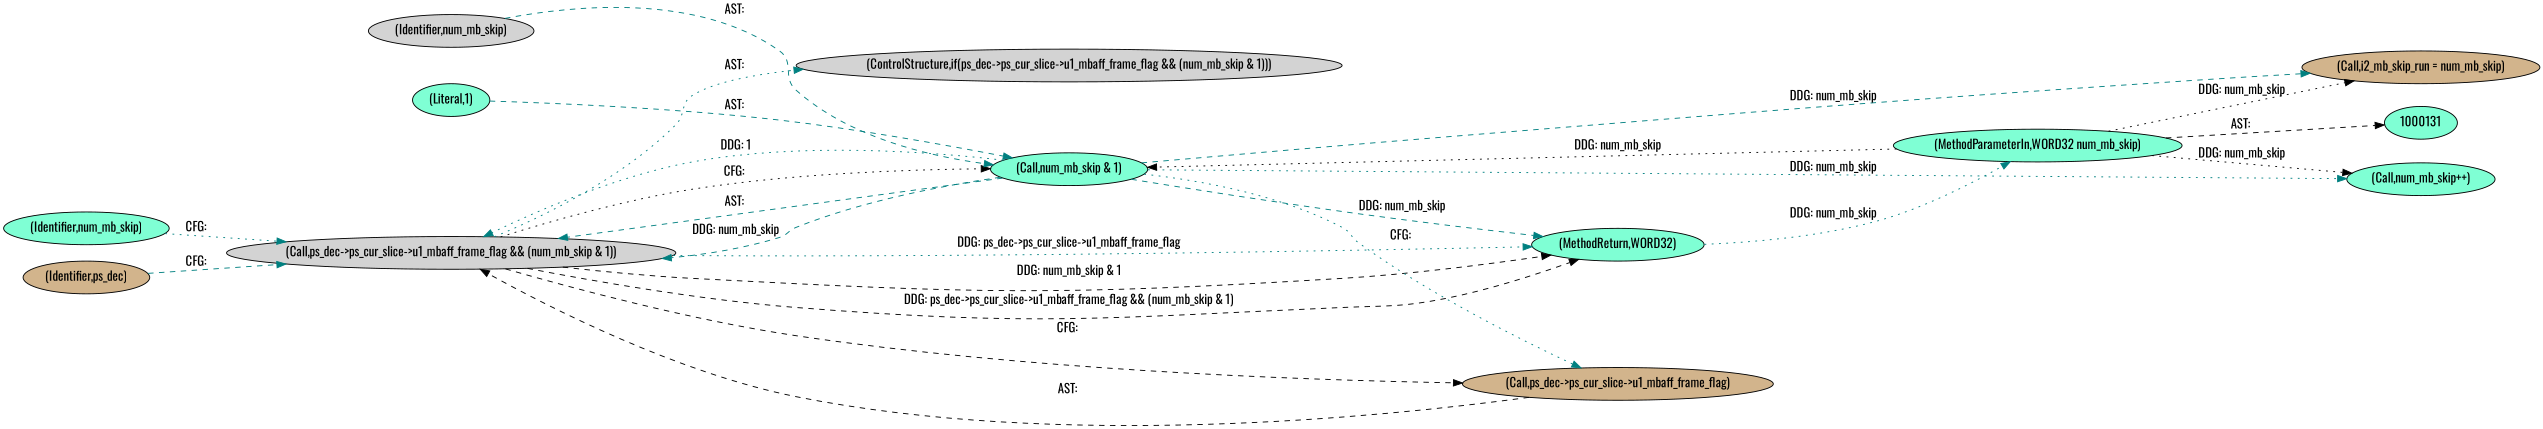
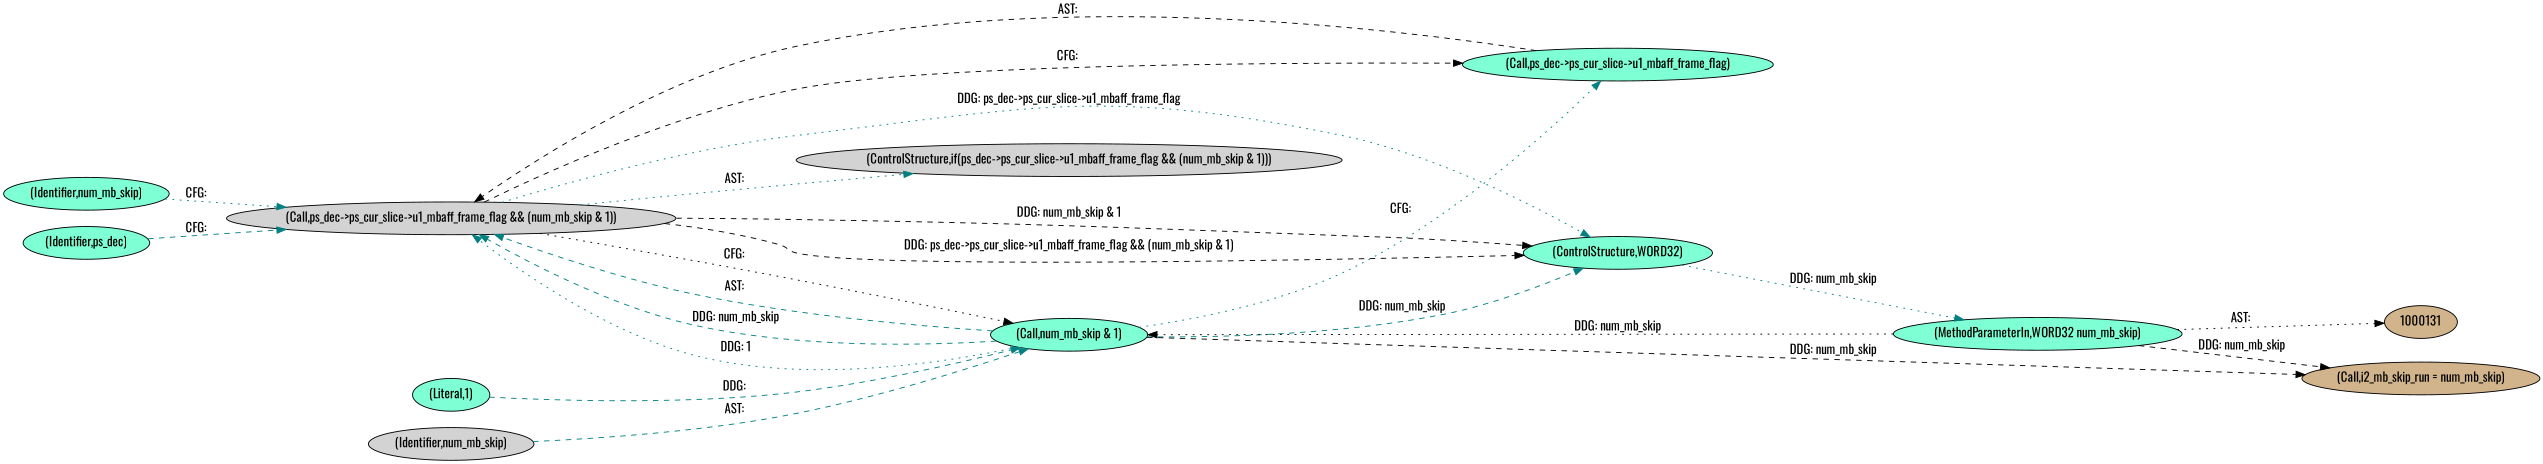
edge "(Literal,1)" -> "(Call,num_mb_skip & 1)": label "AST: " -> "DDG: "
edge "(MethodParameterIn,WORD32 num_mb_skip)" -> "(Call,i2_mb_skip_run = num_mb_skip)": style dotted -> dashed
edge "(Call,num_mb_skip & 1)" -> "(Call,i2_mb_skip_run = num_mb_skip)": color teal -> black
node "1000131": fillcolor aquamarine -> tan
edge "(MethodParameterIn,WORD32 num_mb_skip)" -> "1000131": style dashed -> dotted
node "(Call,num_mb_skip++)": removed
node "(MethodReturn,WORD32)": label "(MethodReturn,WORD32)" -> "(ControlStructure,WORD32)"
node "(Identifier,ps_dec)": fillcolor tan -> aquamarine
node "(Call,ps_dec->ps_cur_slice->u1_mbaff_frame_flag)": fillcolor tan -> aquamarine
